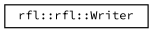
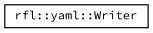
node "rfl::rfl::Writer": label "rfl::rfl::Writer" -> "rfl::yaml::Writer"
